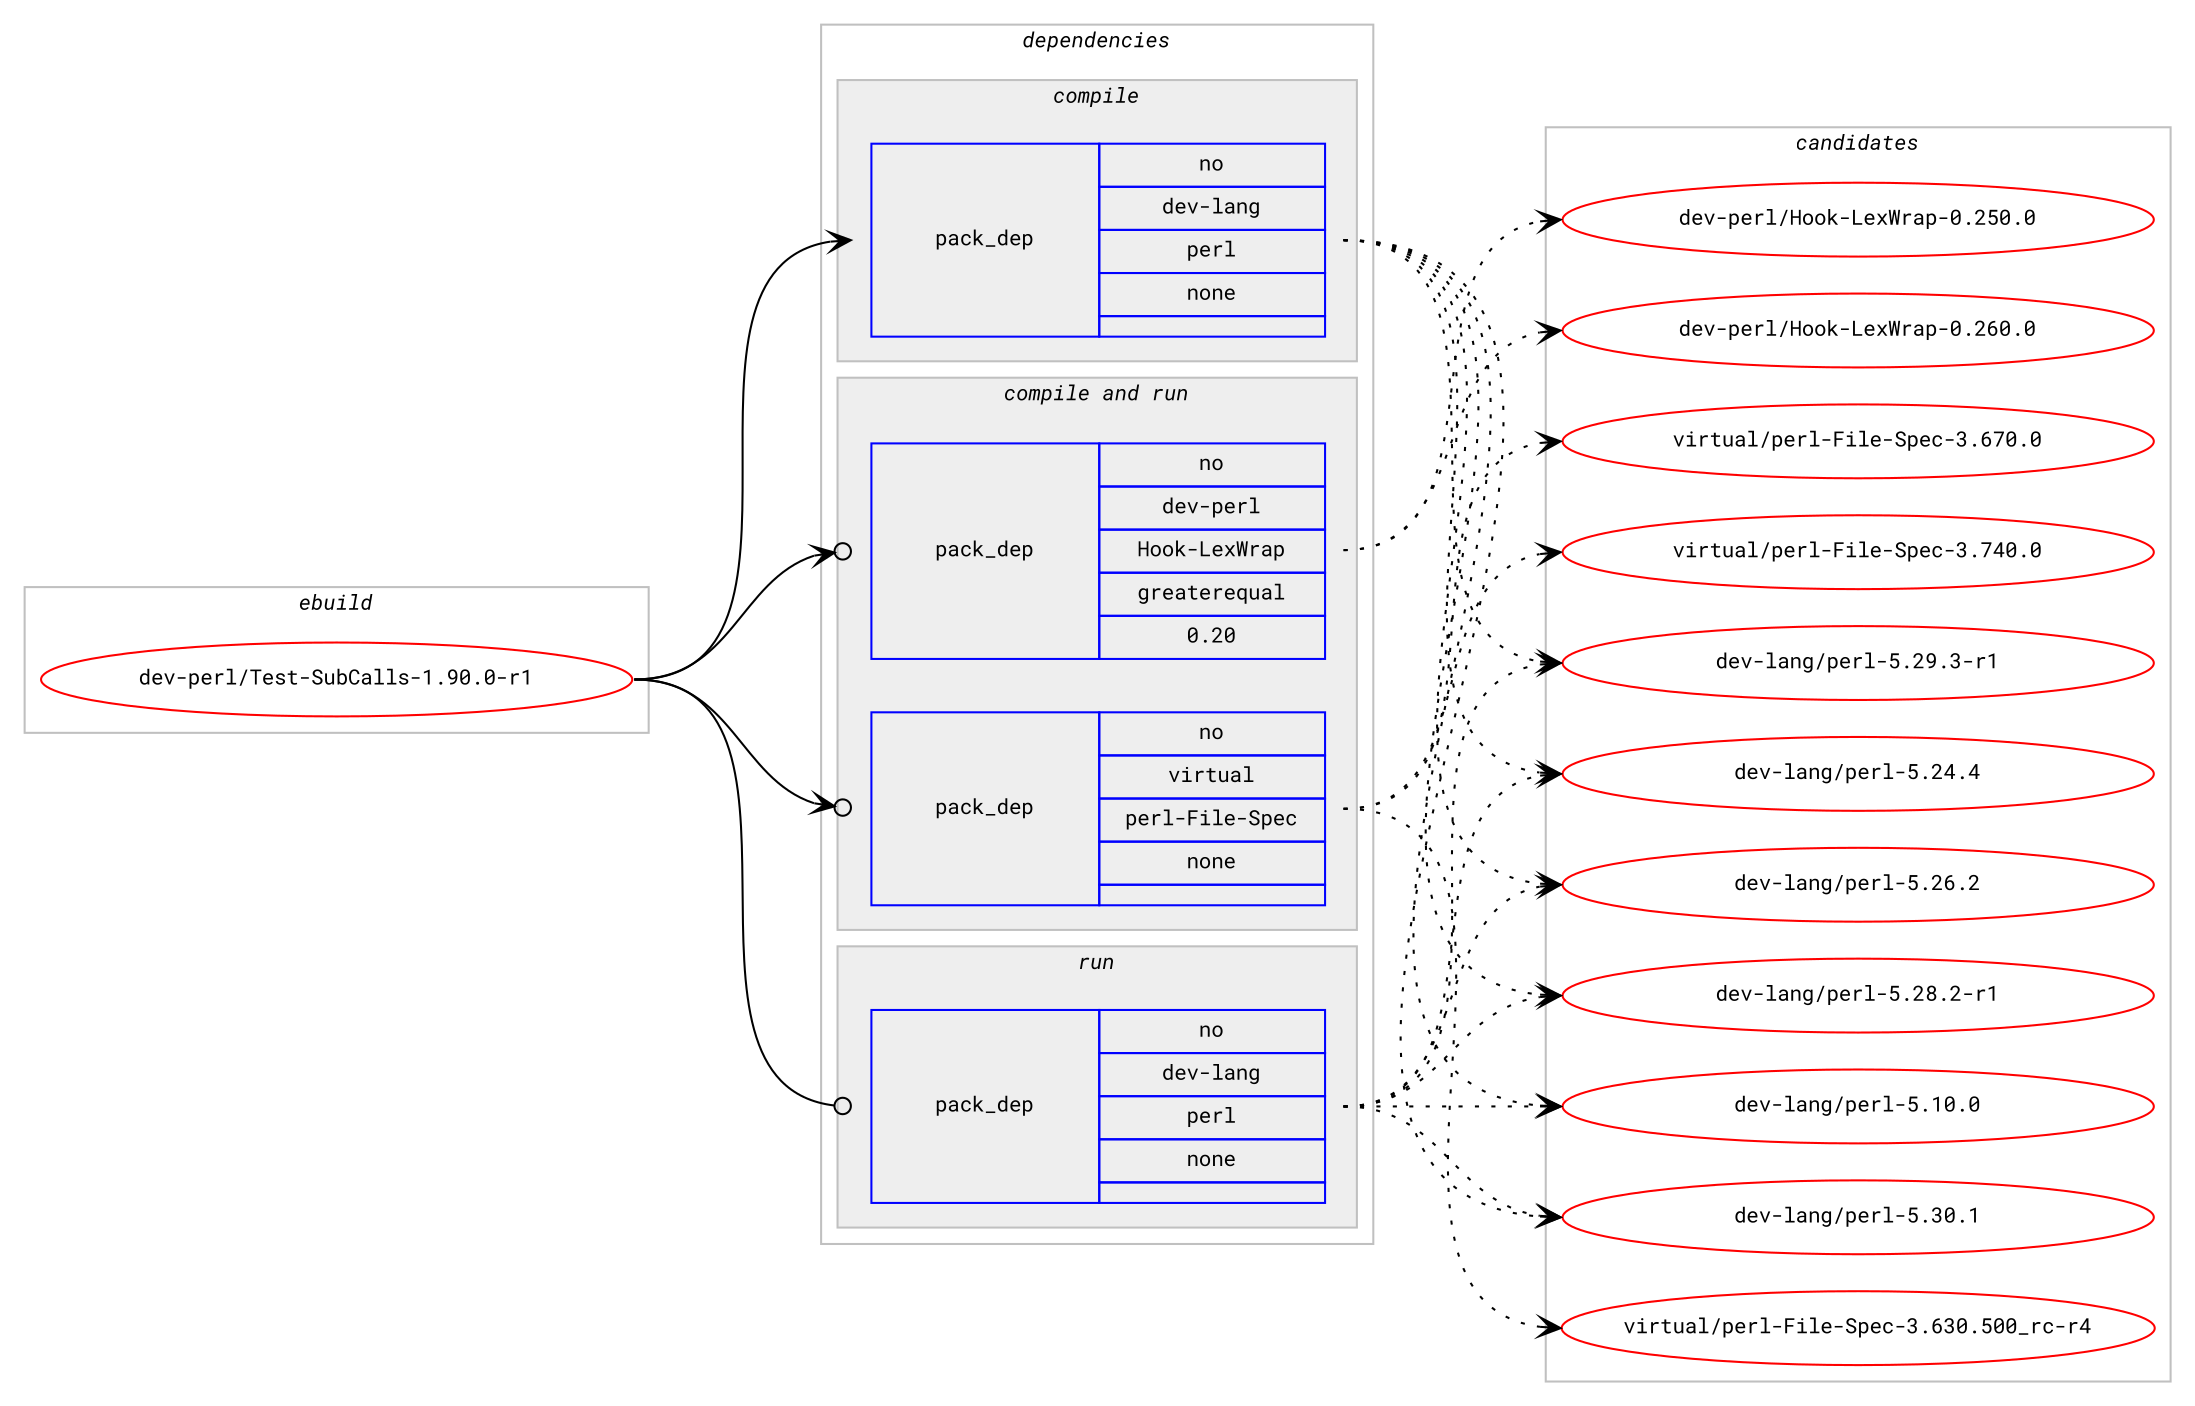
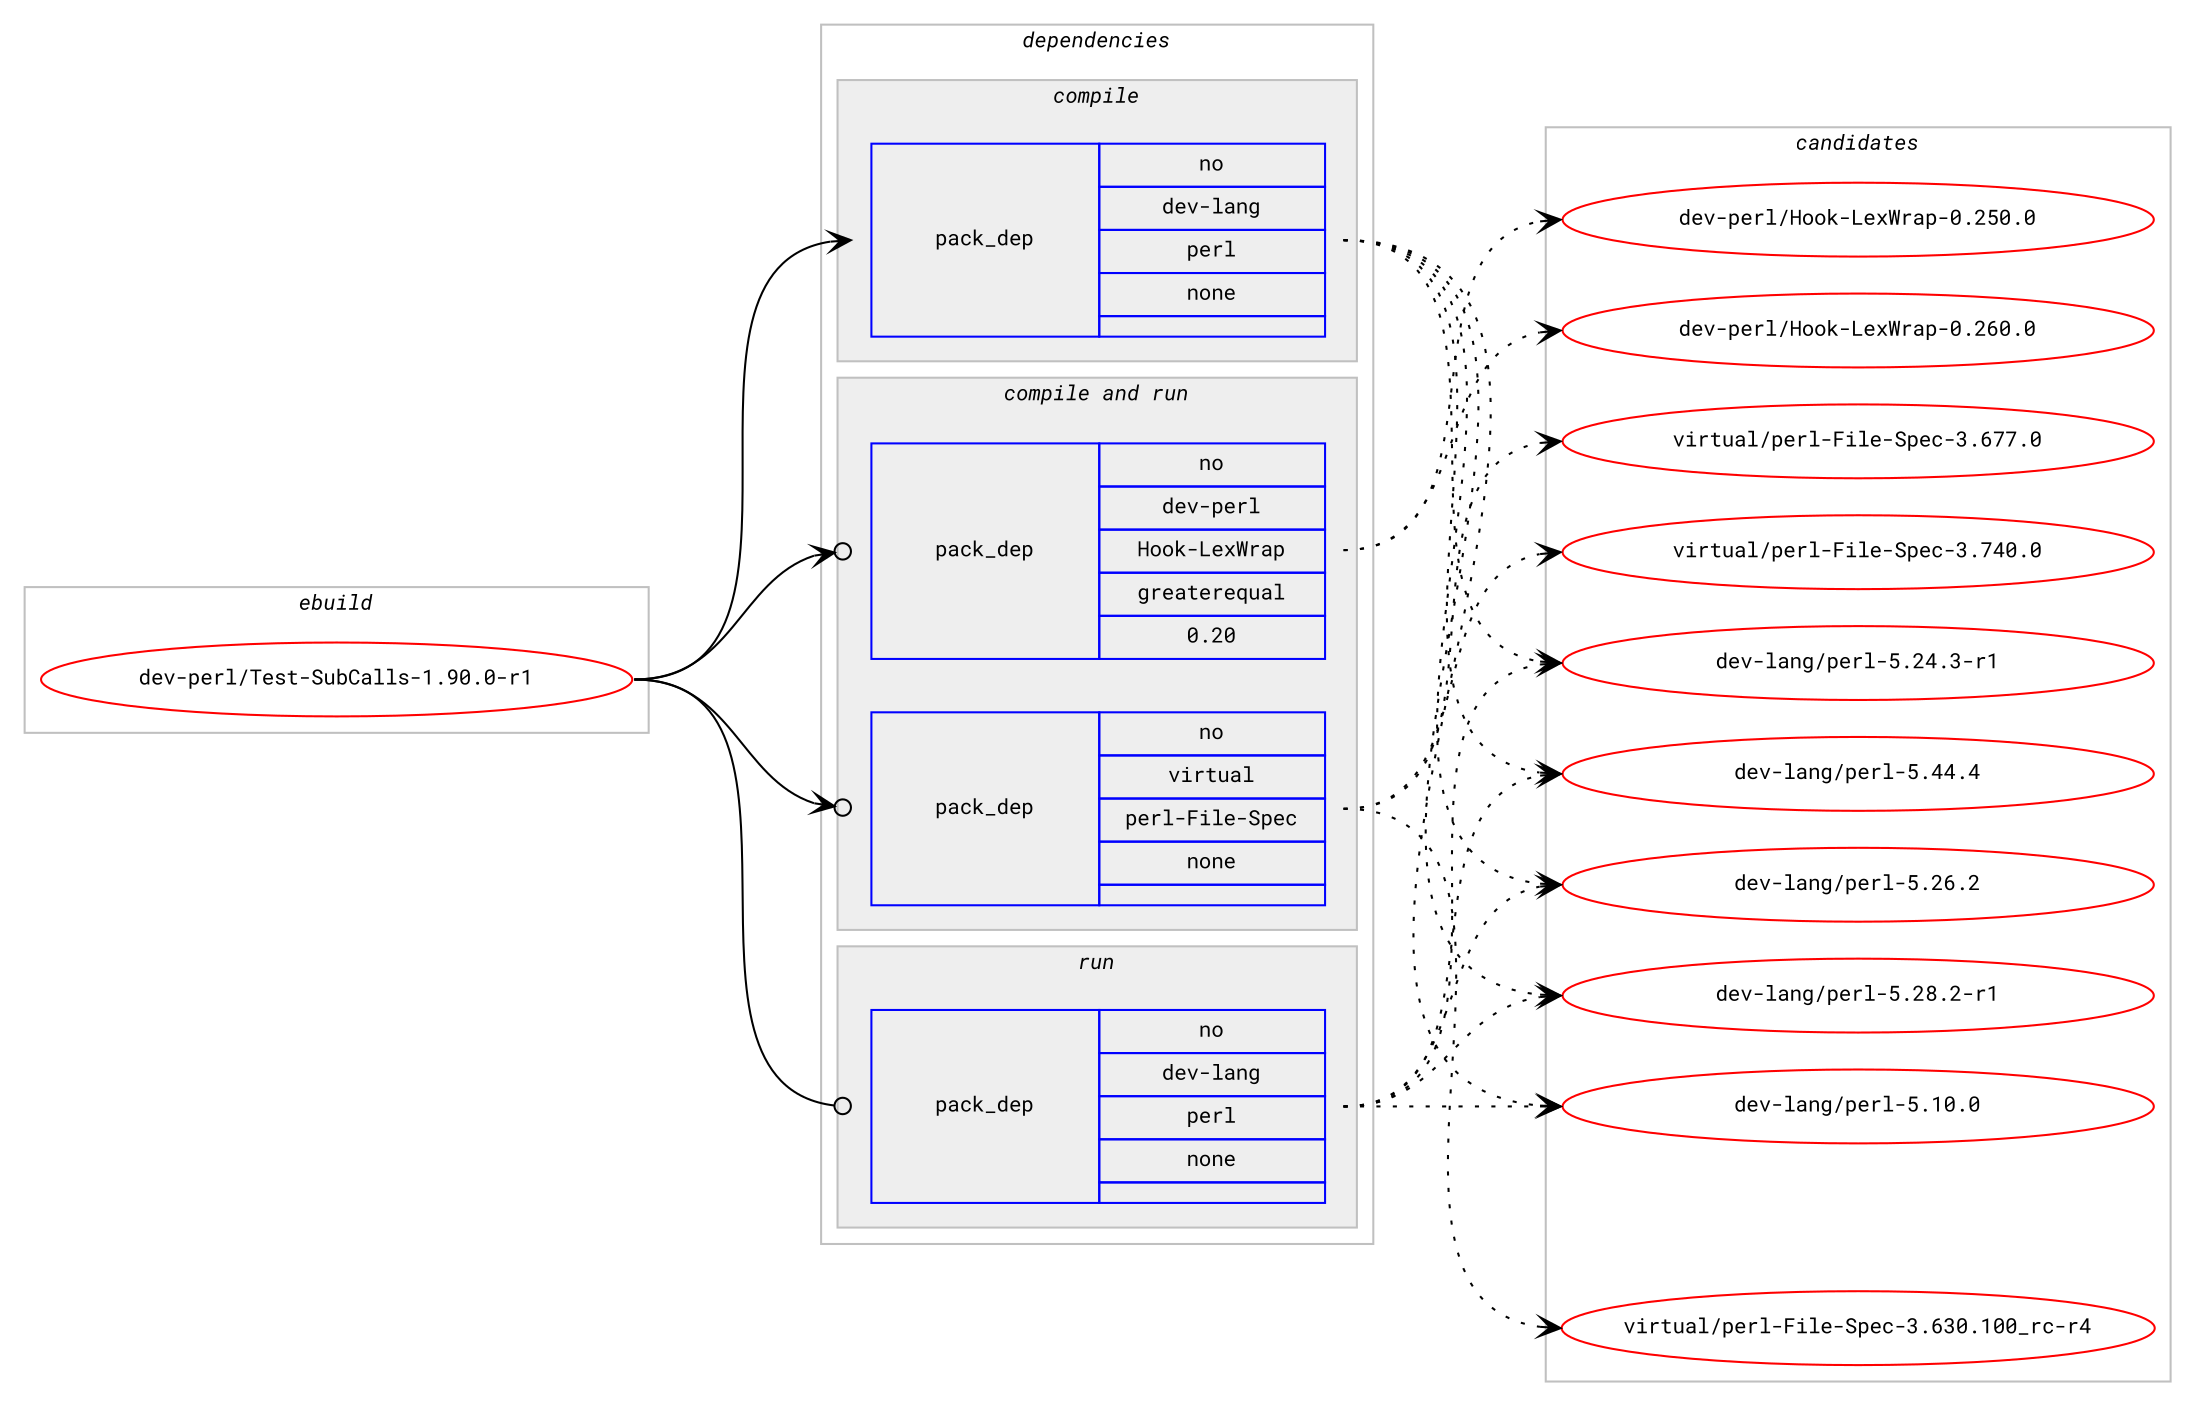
node "virtual/perl-File-Spec-3.670.0": label "virtual/perl-File-Spec-3.670.0" -> "virtual/perl-File-Spec-3.677.0"
node "dev-lang/perl-5.29.3-r1": label "dev-lang/perl-5.29.3-r1" -> "dev-lang/perl-5.24.3-r1"
node "dev-lang/perl-5.24.4": label "dev-lang/perl-5.24.4" -> "dev-lang/perl-5.44.4"
node "dev-lang/perl-5.30.1": removed
node "virtual/perl-File-Spec-3.630.500_rc-r4": label "virtual/perl-File-Spec-3.630.500_rc-r4" -> "virtual/perl-File-Spec-3.630.100_rc-r4"
